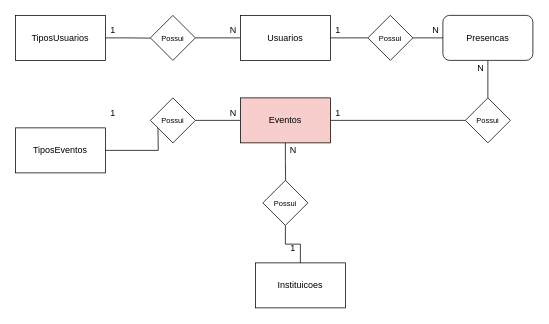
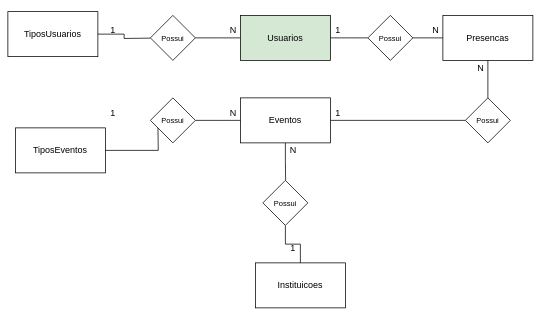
node "TiposUsuarios": moved (60, 38) -> (53, 34)
node "Usuarios": fillcolor #ffffff -> #d5e8d4
node "Presencas": shape rounded rectangle -> rectangle
node "Eventos": fillcolor #f8cecc -> #ffffff
